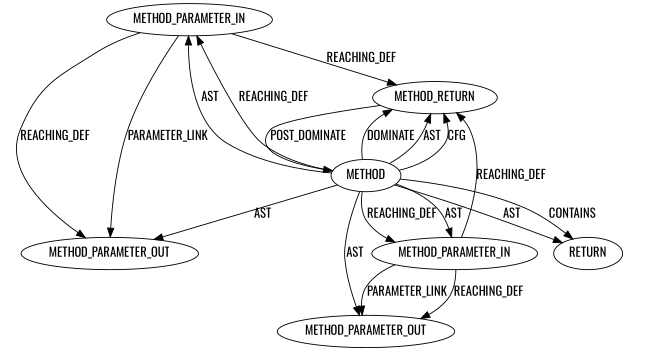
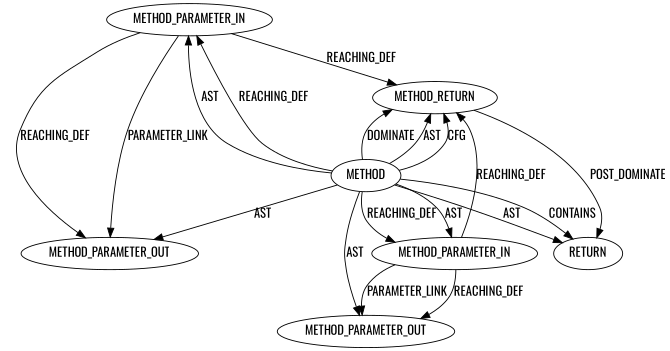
edge "METHOD_RETURN" -> "METHOD": now "METHOD_RETURN" -> "RETURN"
